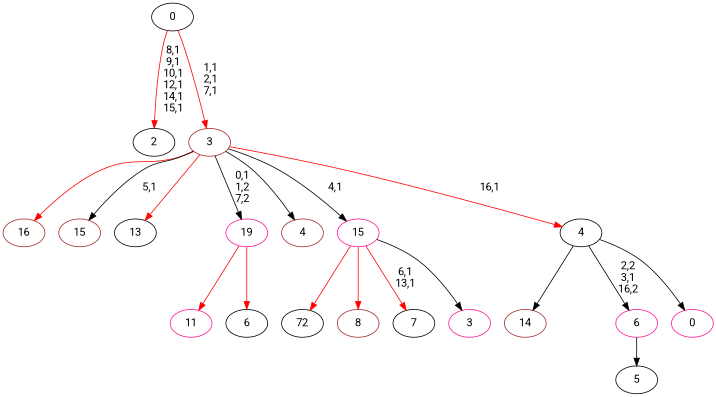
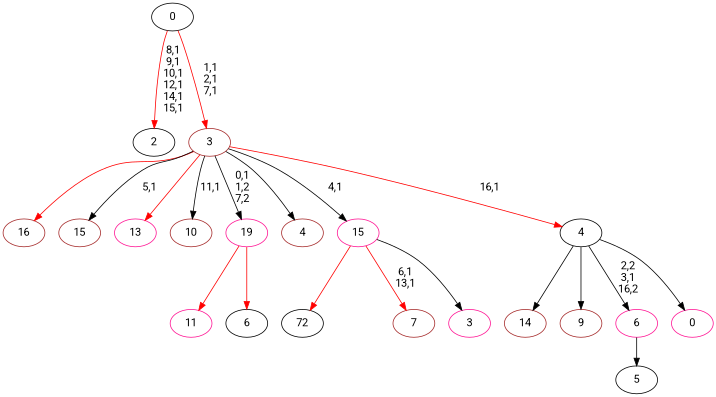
node "13": color black -> deeppink
node "10": added
node "8": removed
node "7": color black -> brown
node "9": added
